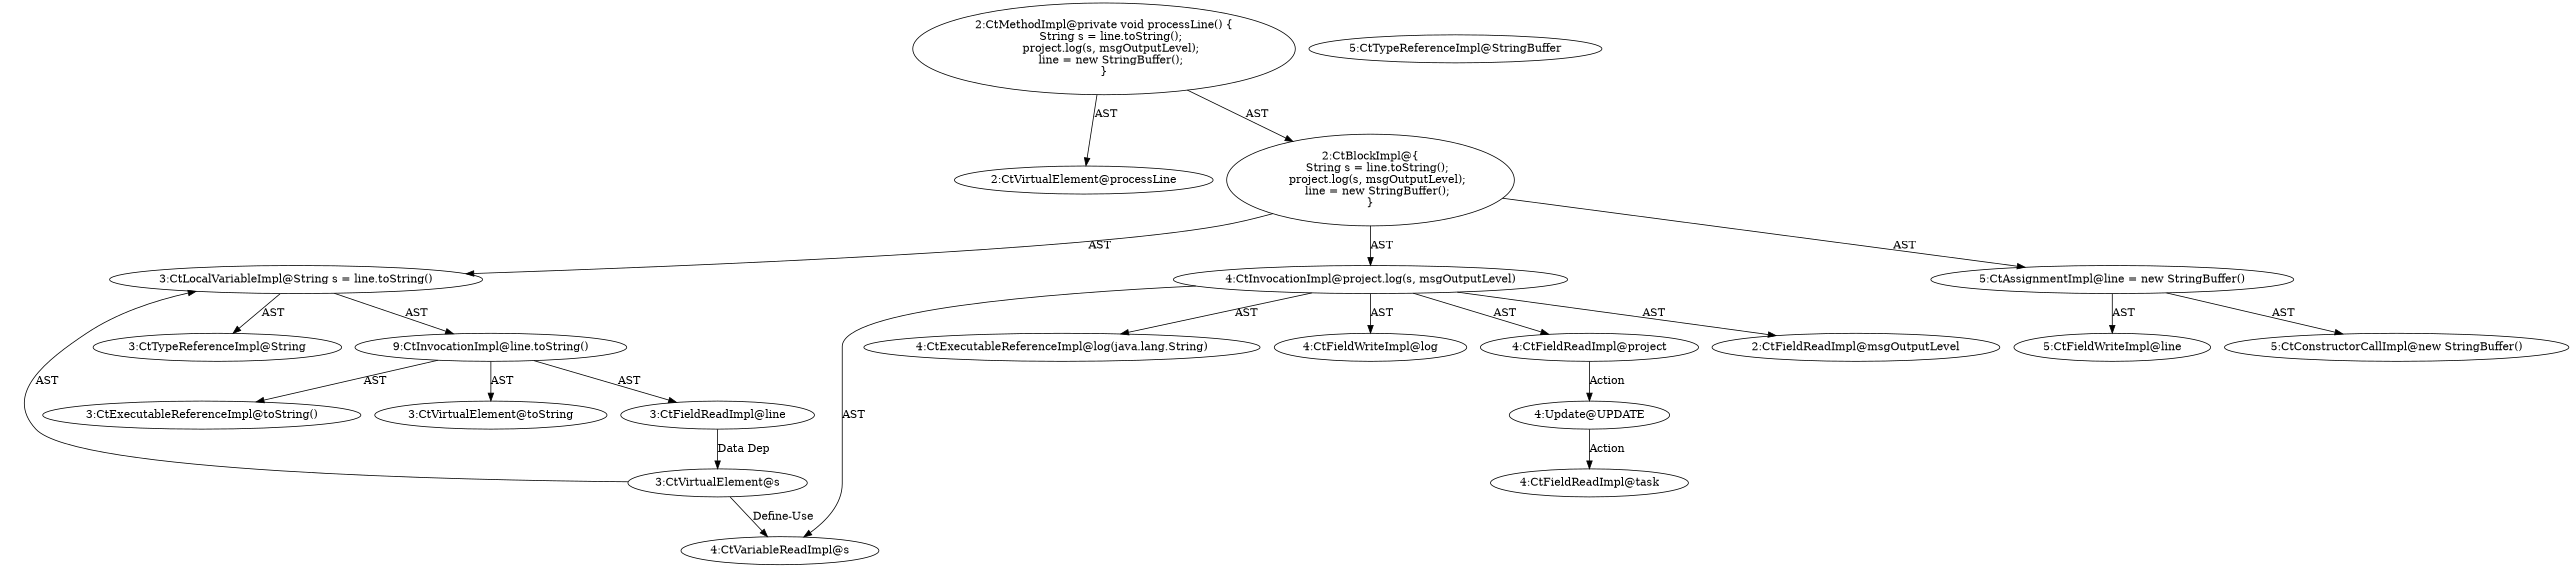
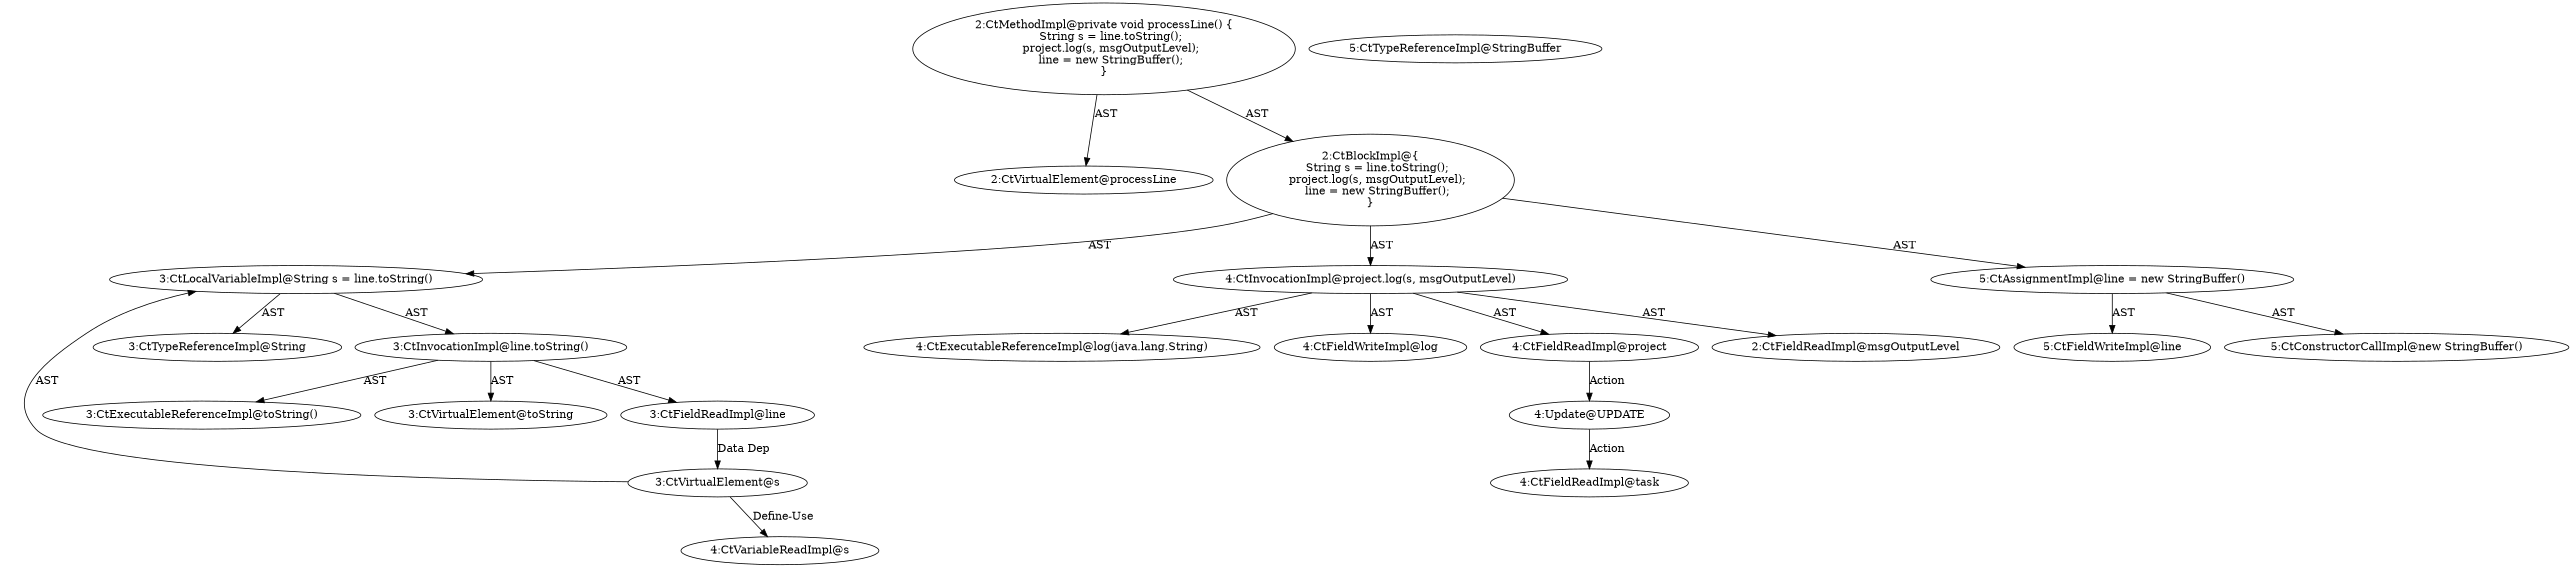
edge "4:CtInvocationImpl@project.log(s, msgOutputLevel)" -> "4:CtVariableReadImpl@s": removed, label "AST"
node "9:CtInvocationImpl@line.toString()": label "9:CtInvocationImpl@line.toString()" -> "3:CtInvocationImpl@line.toString()"
